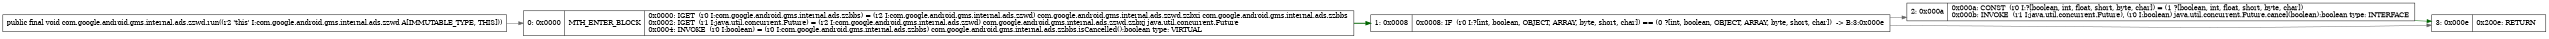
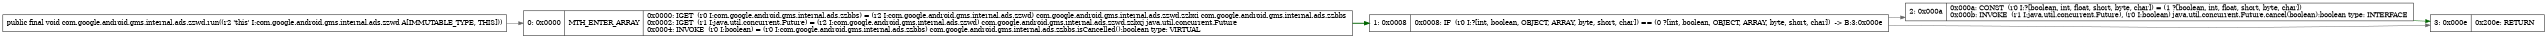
node "0: 0x0000": text "MTH_ENTER_BLOCK" -> "MTH_ENTER_ARRAY"
